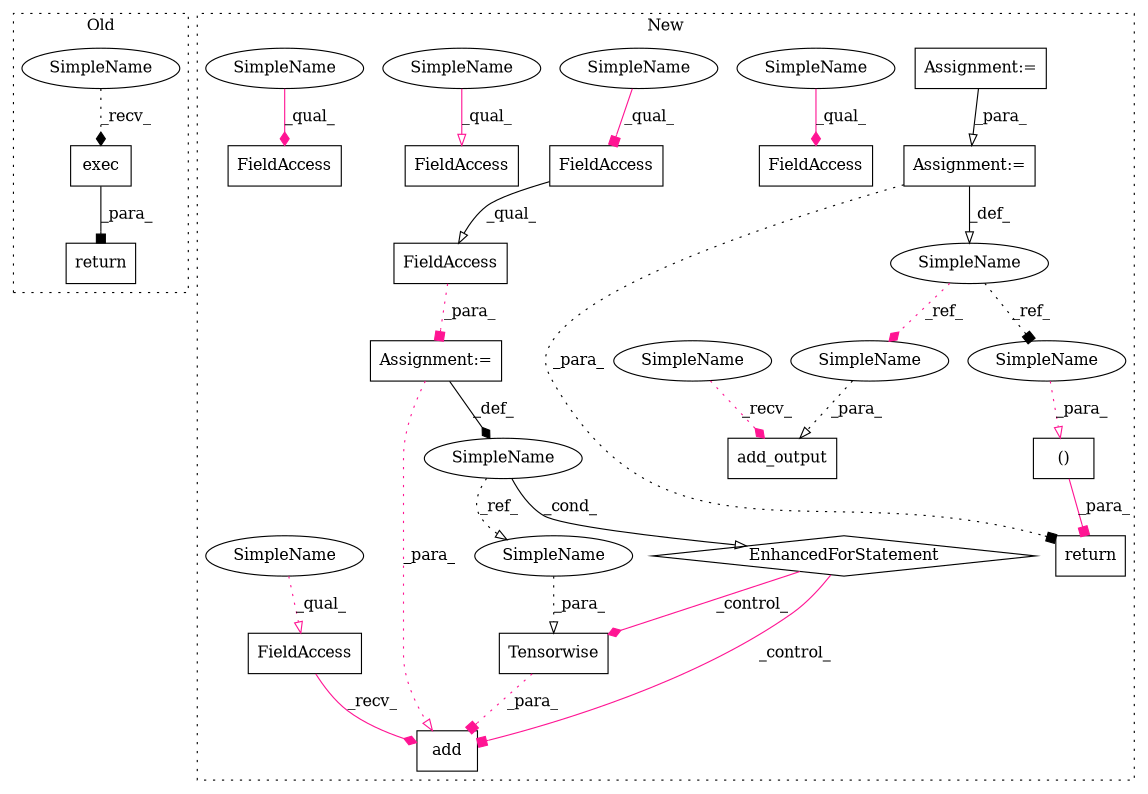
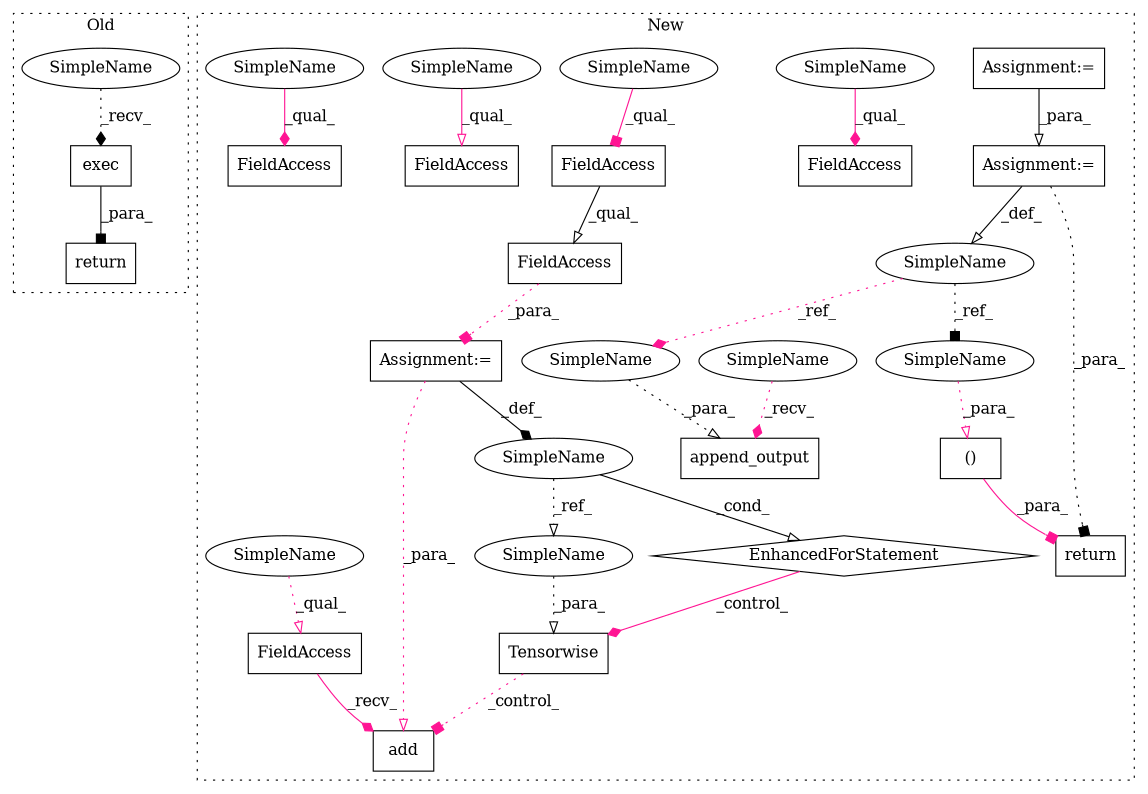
node "add_output": label "add_output" -> "append_output"
edge "EnhancedForStatement" -> "add": removed, label "_control_"
edge "Tensorwise" -> "add": label "_para_" -> "_control_"
